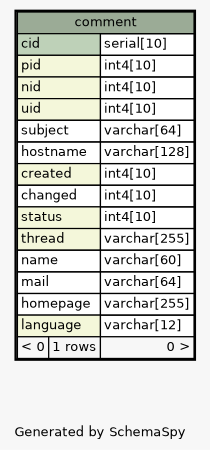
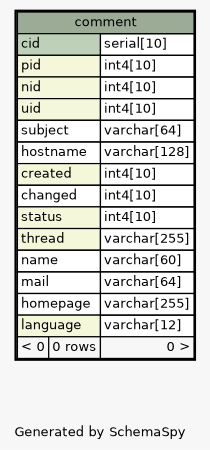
node "comment": text "1 rows" -> "0 rows"
